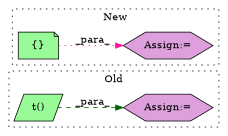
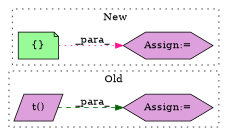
node "t()": fillcolor palegreen -> plum
